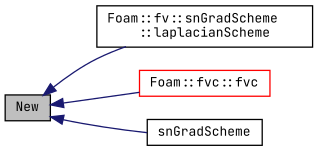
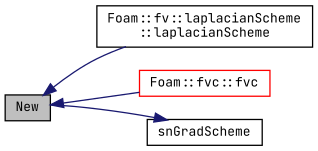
node "Foam::fv::snGradScheme ::laplacianScheme": label "Foam::fv::snGradScheme ::laplacianScheme" -> "Foam::fv::laplacianScheme ::laplacianScheme"
edge "snGradScheme" -> "New": reversed
